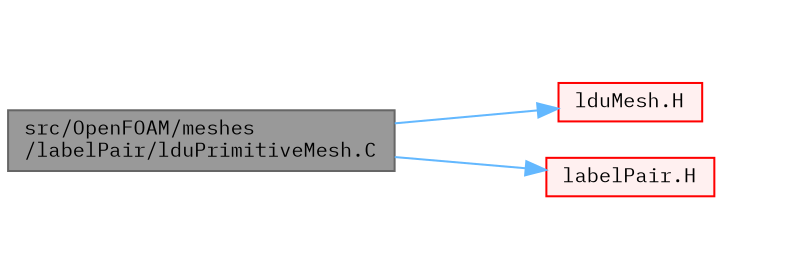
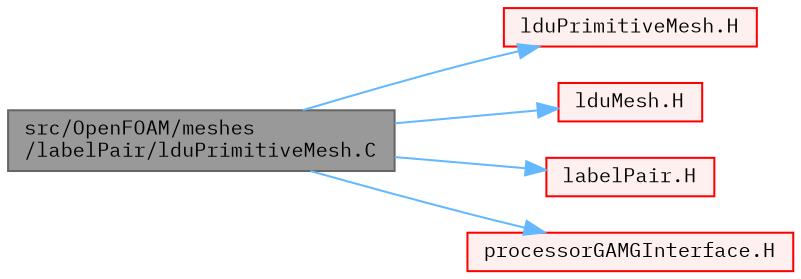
node "lduPrimitiveMesh.H": added
node "processorGAMGInterface.H": added
